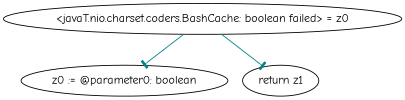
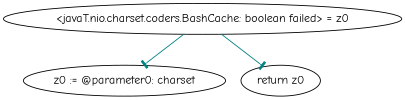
node "z0 := @parameter0: boolean": label "z0 := @parameter0: boolean" -> "z0 := @parameter0: charset"
node "return z1": label "return z1" -> "return z0"
